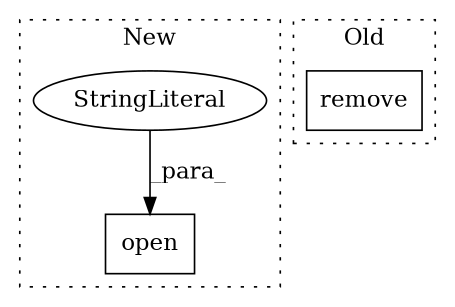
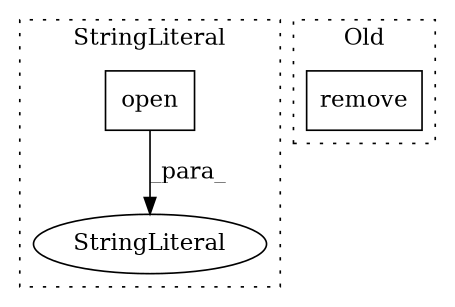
cluster "New": label "New" -> "StringLiteral"
edge "StringLiteral" -> "open": reversed
